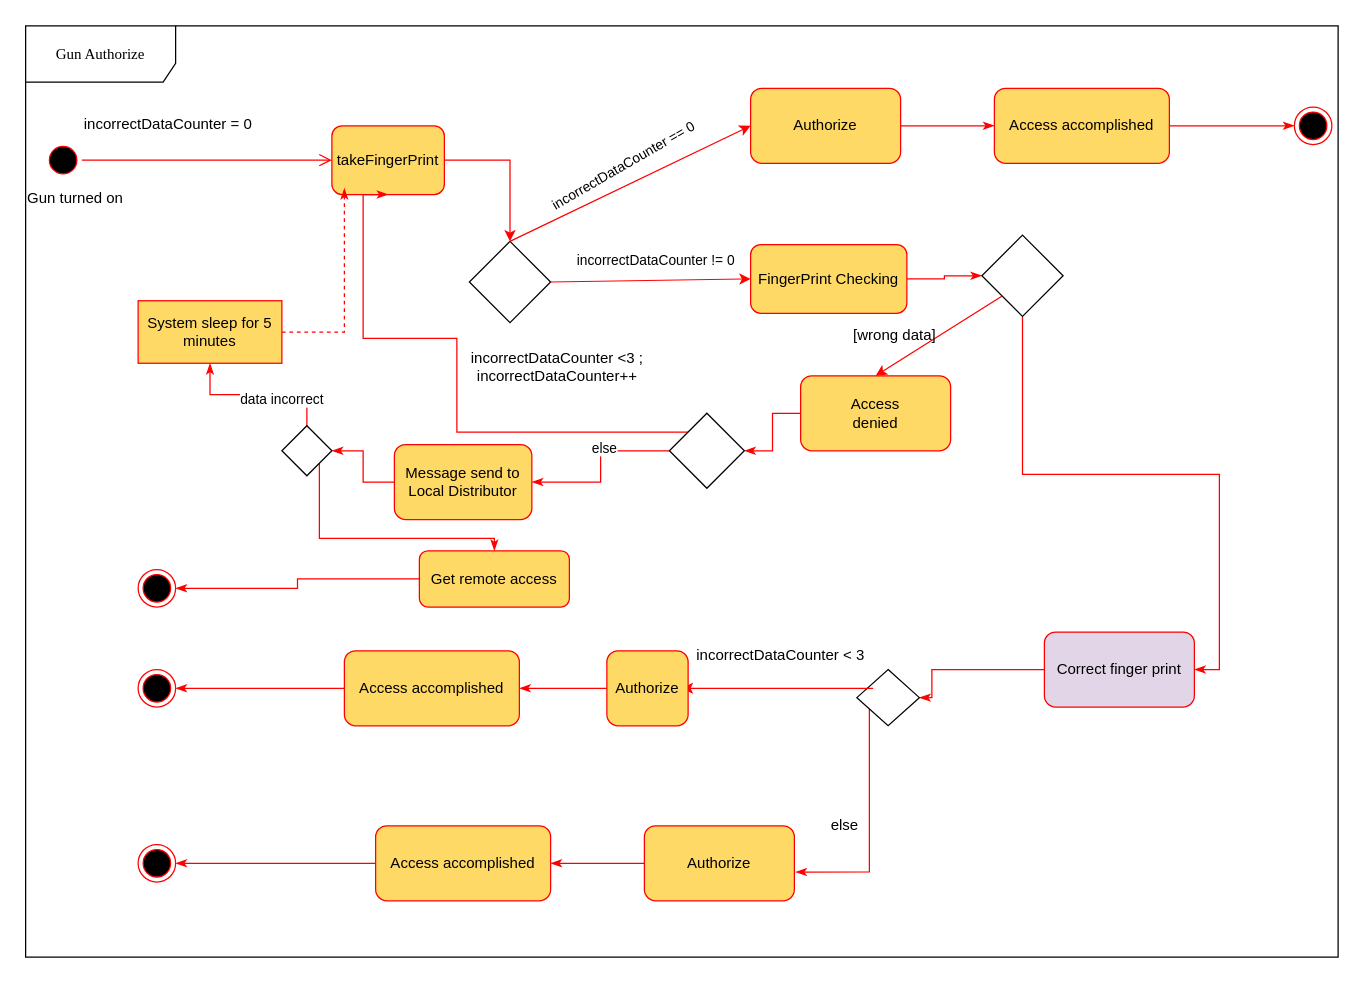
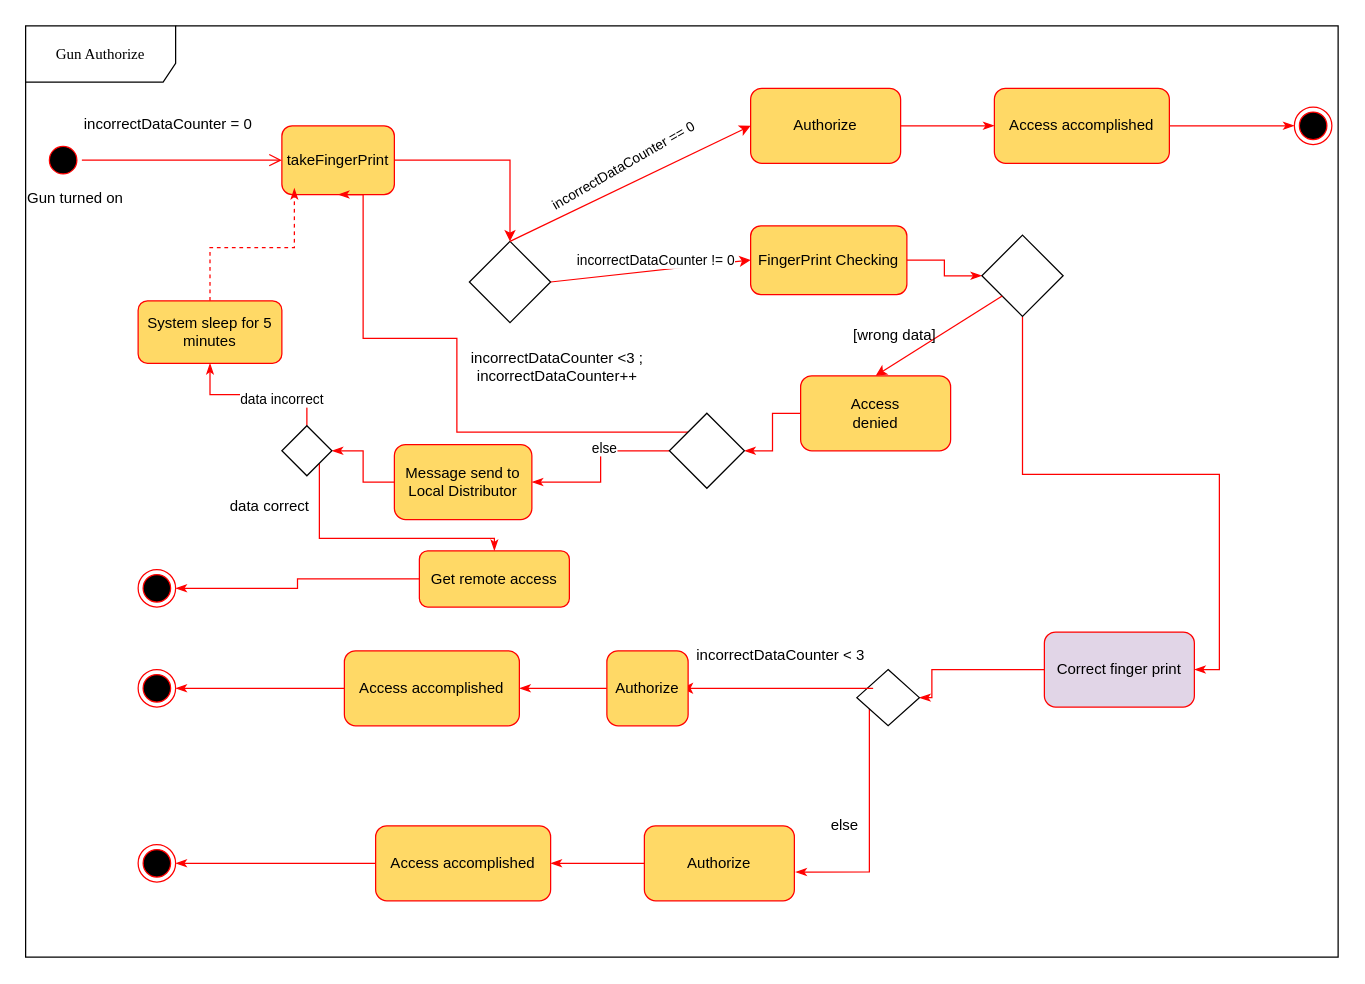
node "takeFingerPrint": moved (388, 160) -> (338, 160)
node "FingerPrint Checking": moved (829, 279) -> (829, 260)
node "System sleep for 5 minutes": shape rectangle -> rounded rectangle
node "data correct": added
